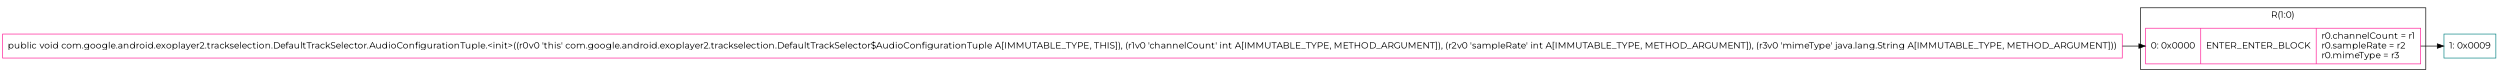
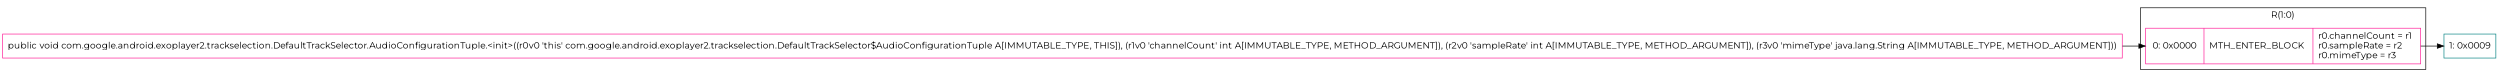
node "0: 0x0000": text "ENTER_ENTER_BLOCK" -> "MTH_ENTER_BLOCK"
